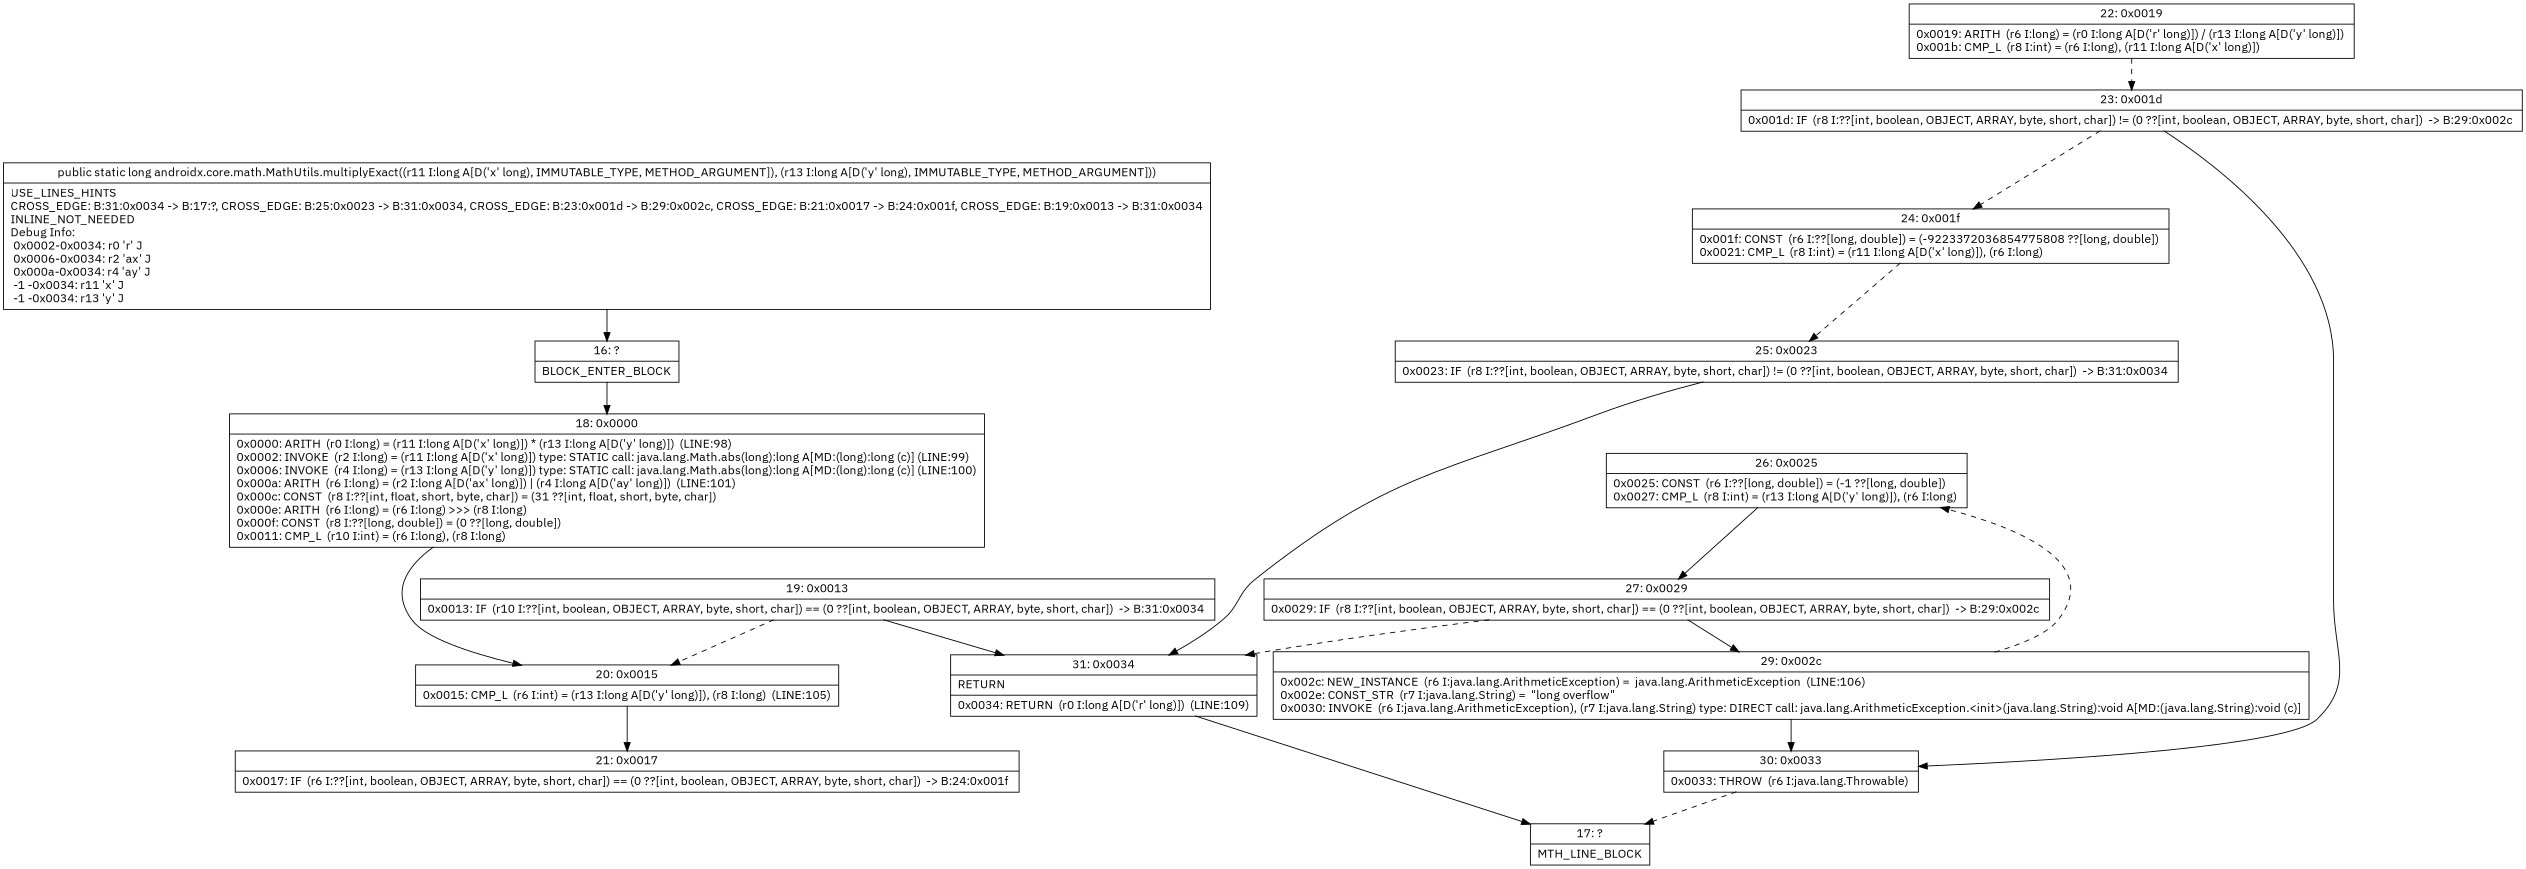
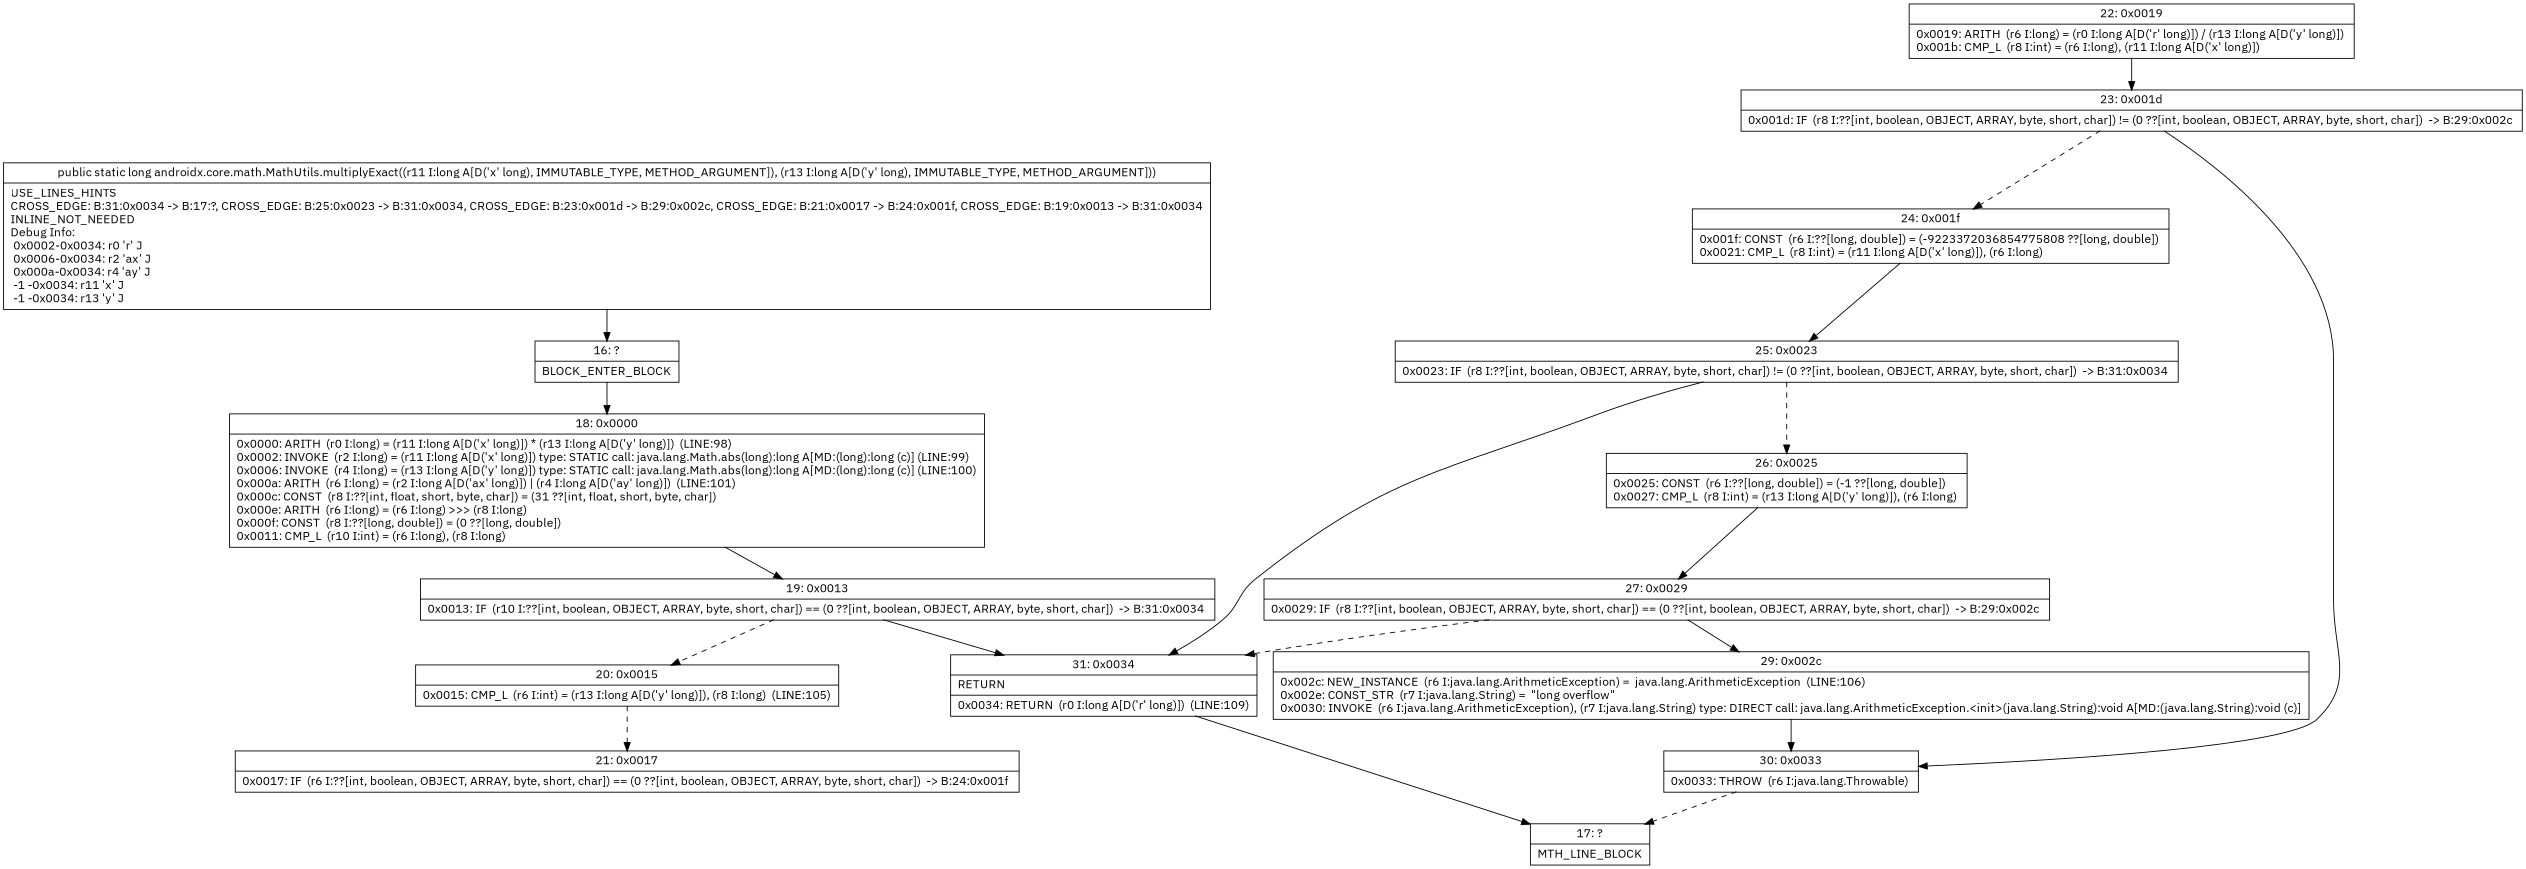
edge "22: 0x0019" -> "23: 0x001d": style dashed -> solid
edge "24: 0x001f" -> "25: 0x0023": style dashed -> solid
edge "29: 0x002c" -> "26: 0x0025": now "25: 0x0023" -> "26: 0x0025"
edge "18: 0x0000" -> "20: 0x0015": now "18: 0x0000" -> "19: 0x0013"
edge "20: 0x0015" -> "21: 0x0017": style solid -> dashed
